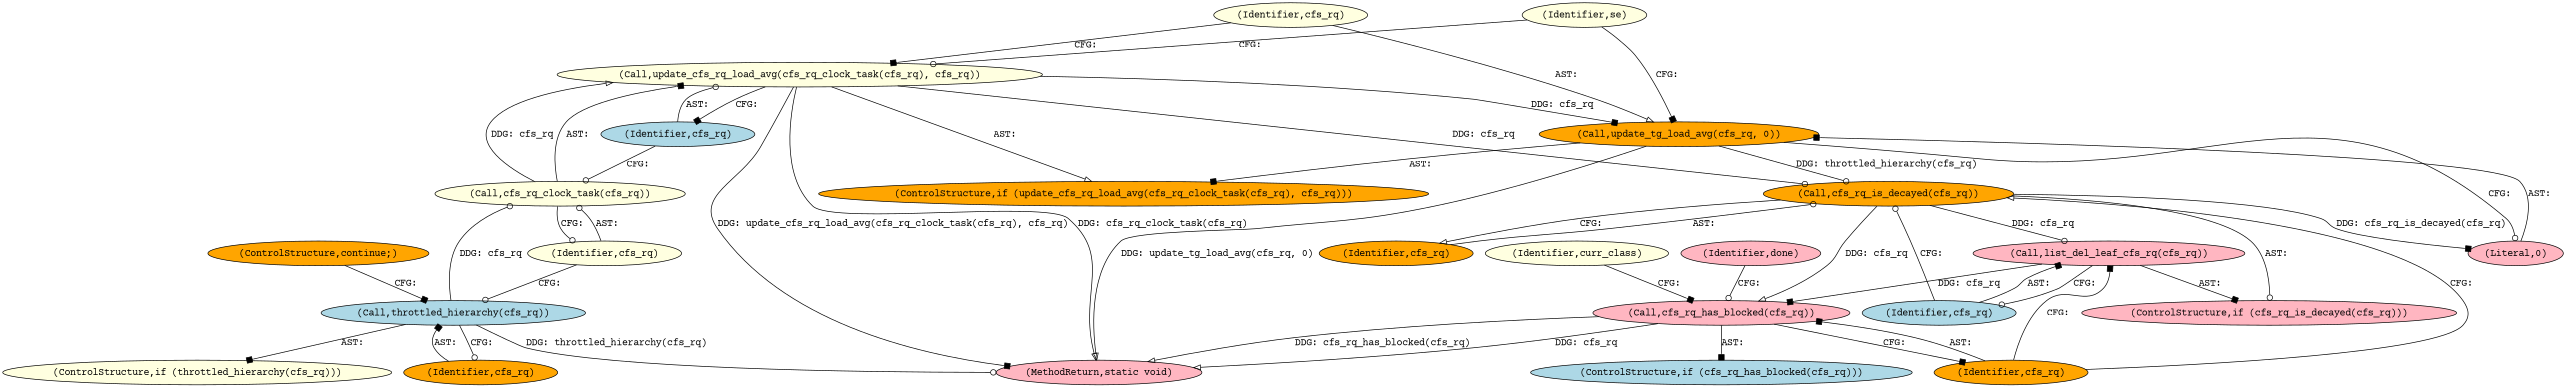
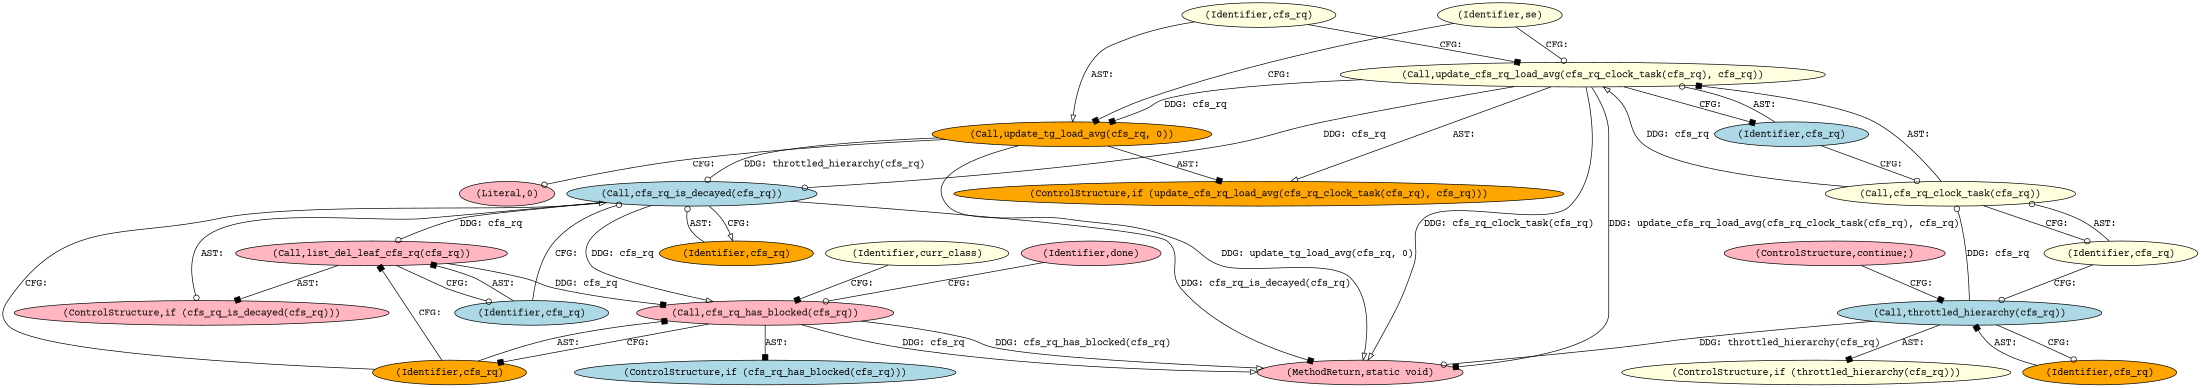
edge "(Literal,0)" -> "(Call,update_tg_load_avg(cfs_rq, 0))": removed, label "AST:"
node "(Call,cfs_rq_is_decayed(cfs_rq))": fillcolor orange -> lightblue
edge "(Call,cfs_rq_is_decayed(cfs_rq))" -> "(Literal,0)": now "(Call,cfs_rq_is_decayed(cfs_rq))" -> "(MethodReturn,static void)"
node "(ControlStructure,continue;)": fillcolor orange -> lightpink
